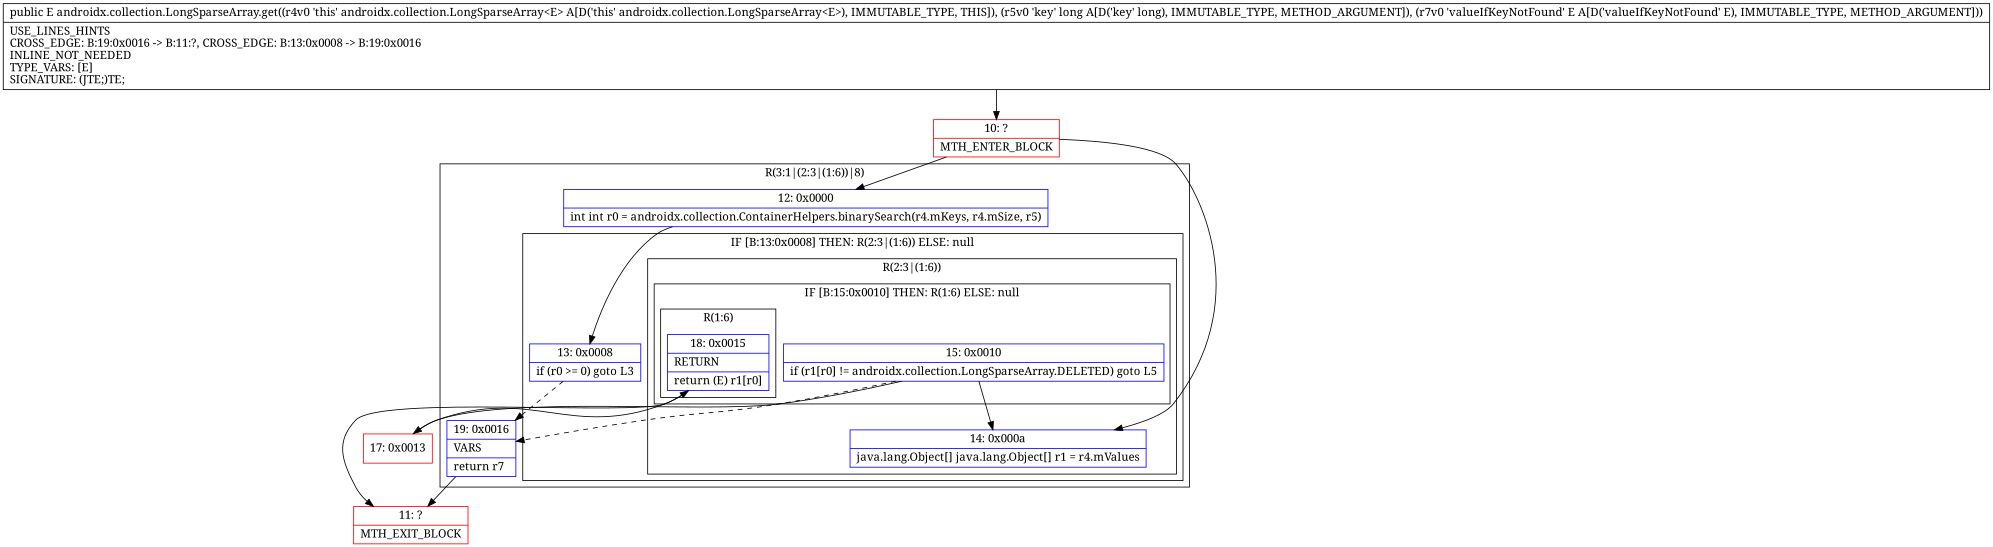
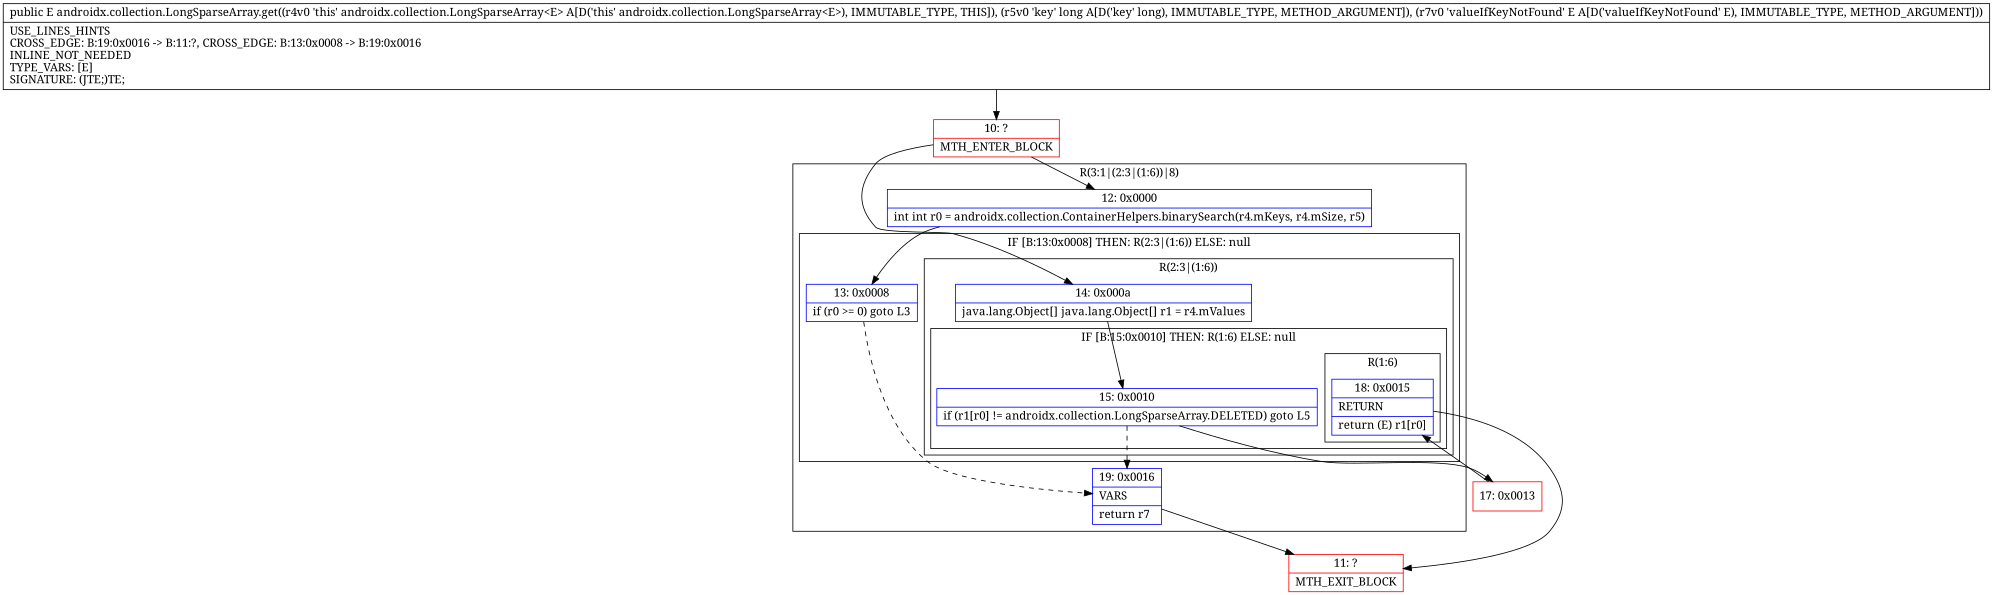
edge "15: 0x0010" -> "14: 0x000a": reversed
